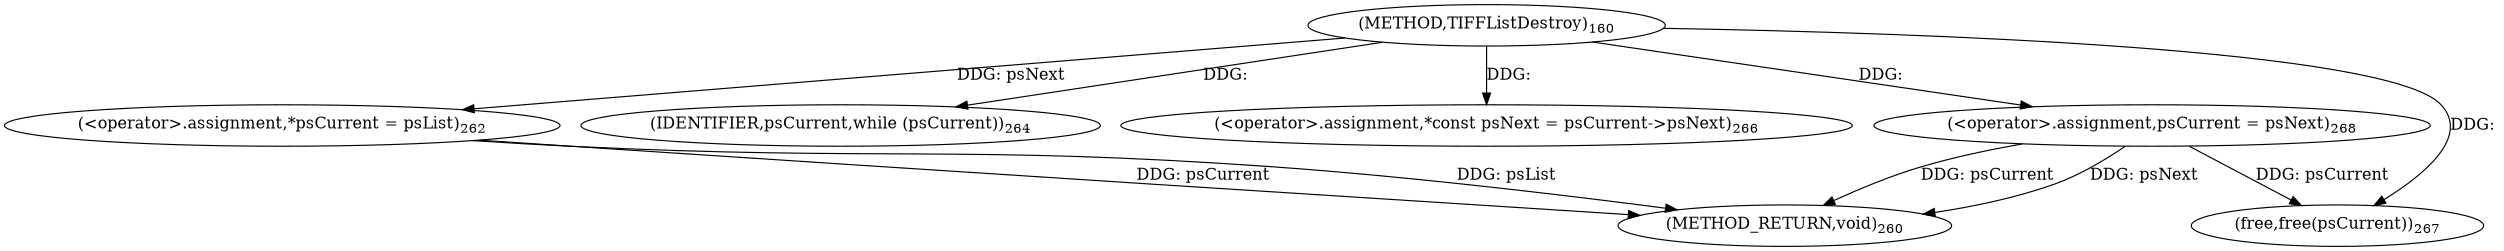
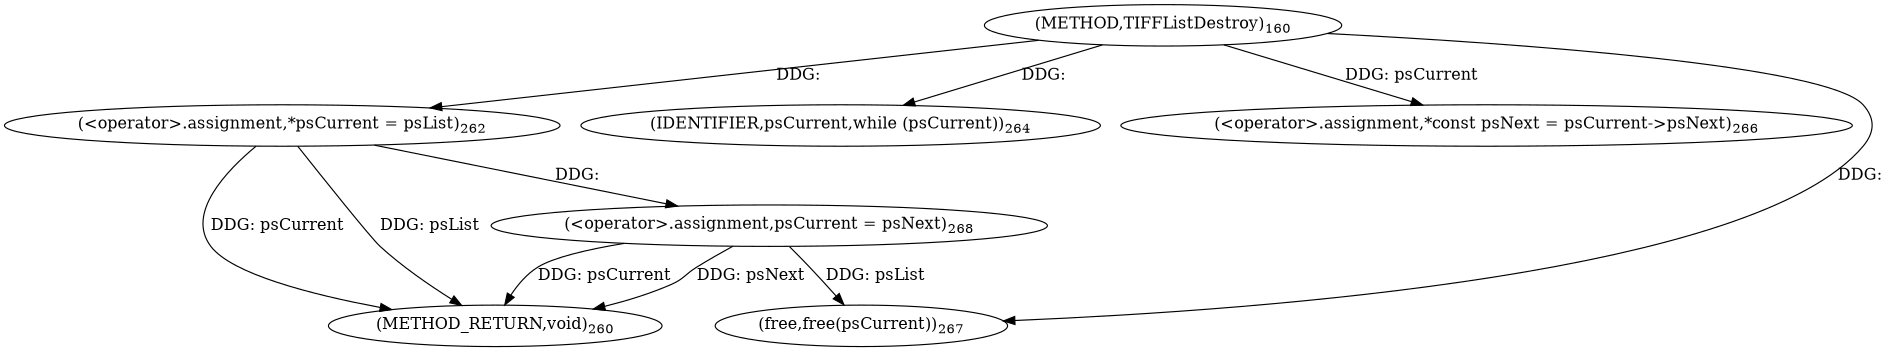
edge "(METHOD,TIFFListDestroy)" -> "(<operator>.assignment,psCurrent = psNext)": now "(<operator>.assignment,*psCurrent = psList)" -> "(<operator>.assignment,psCurrent = psNext)"
edge "(METHOD,TIFFListDestroy)" -> "(<operator>.assignment,*psCurrent = psList)": label "DDG: psNext" -> "DDG: "
edge "(METHOD,TIFFListDestroy)" -> "(<operator>.assignment,*const psNext = psCurrent->psNext)": label "DDG: " -> "DDG: psCurrent"
edge "(<operator>.assignment,psCurrent = psNext)" -> "(free,free(psCurrent))": label "DDG: psCurrent" -> "DDG: psList"
